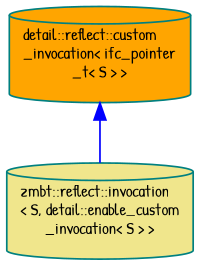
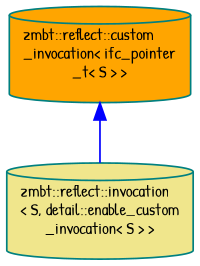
node "detail::reflect::custom _invocation< ifc_pointer _t< S > >": label "detail::reflect::custom _invocation< ifc_pointer _t< S > >" -> "zmbt::reflect::custom _invocation< ifc_pointer _t< S > >"
